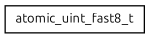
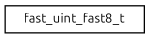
node "atomic_uint_fast8_t": label "atomic_uint_fast8_t" -> "fast_uint_fast8_t"
